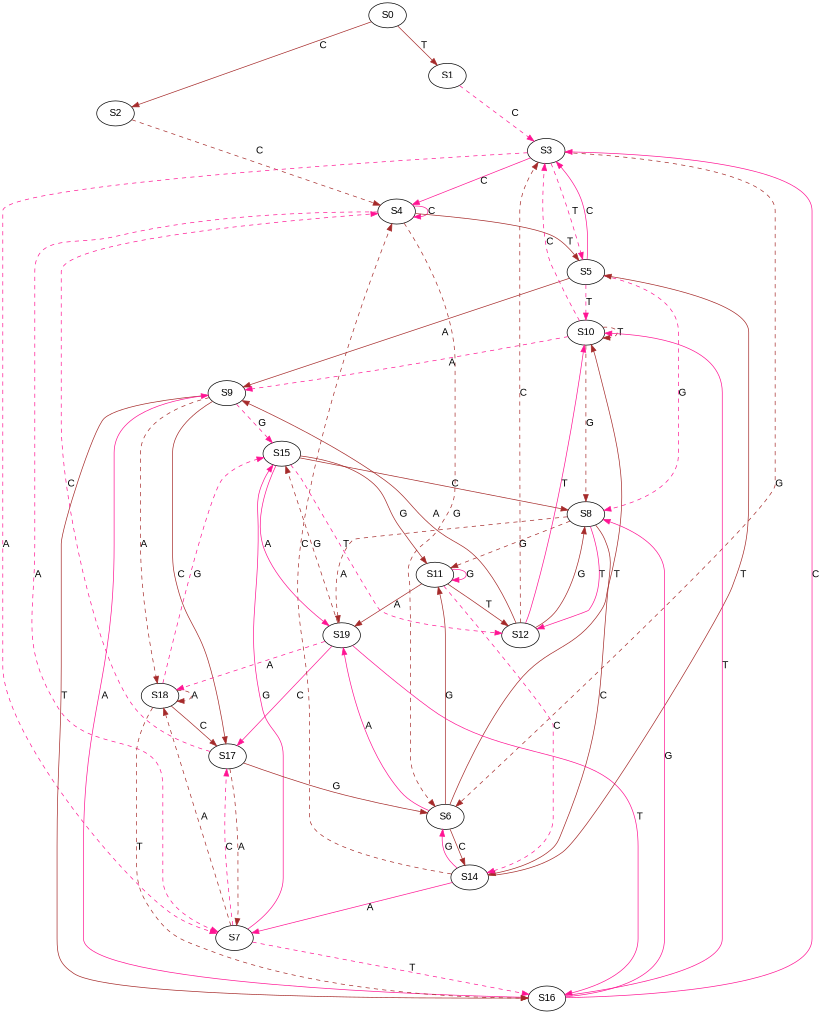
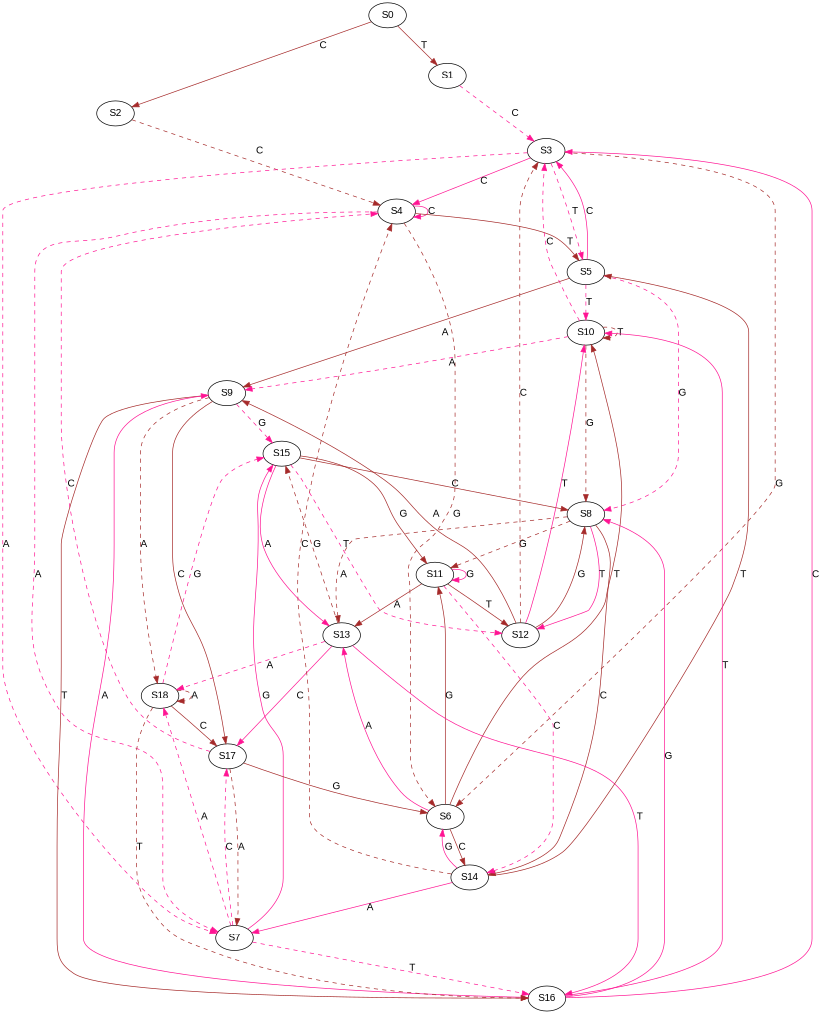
node "S19": label "S19" -> "S13"
edge "S7" -> "S18": color brown -> deeppink
